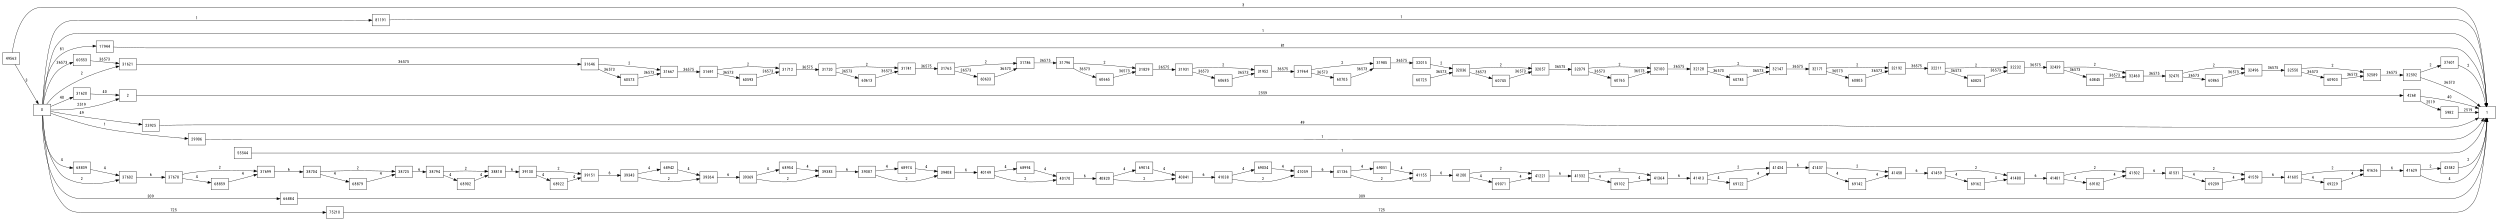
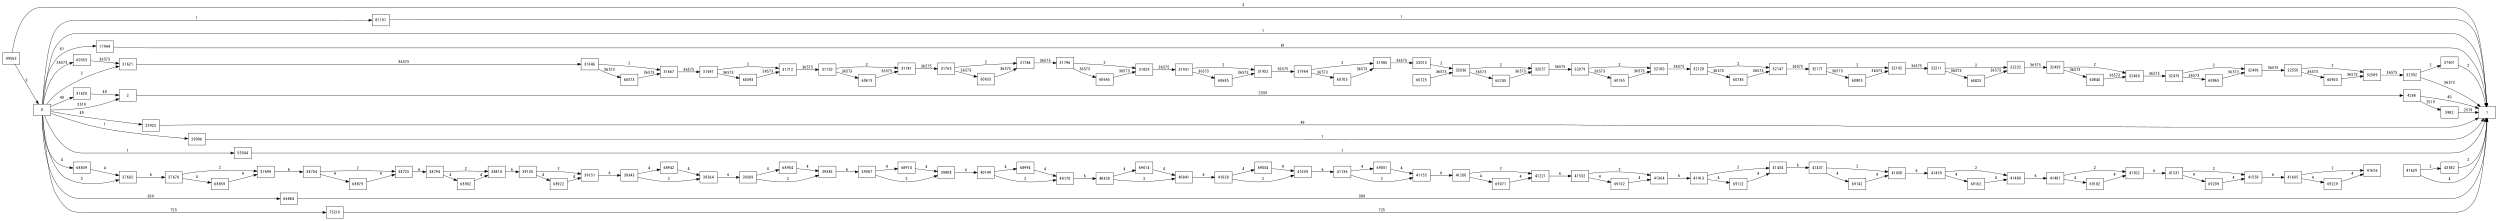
edge "0" -> "55544": added, label "1"
edge "41626" -> "41629": removed, label "6"
